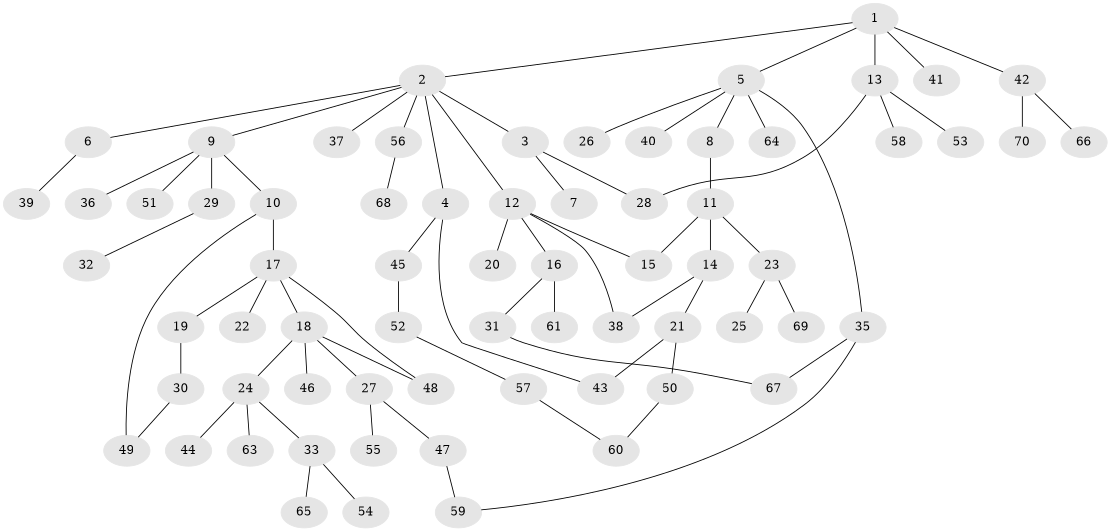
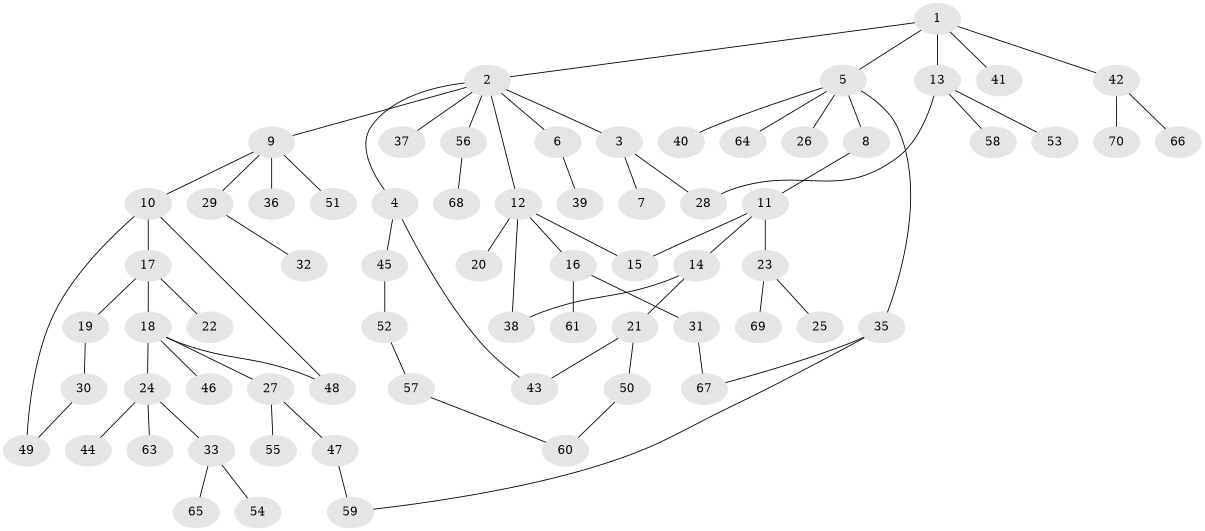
edge "17" -- "48": now "10" -- "48"
